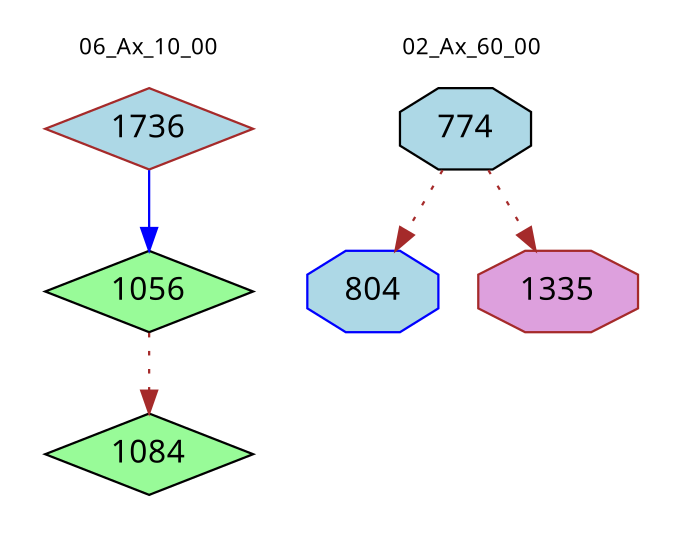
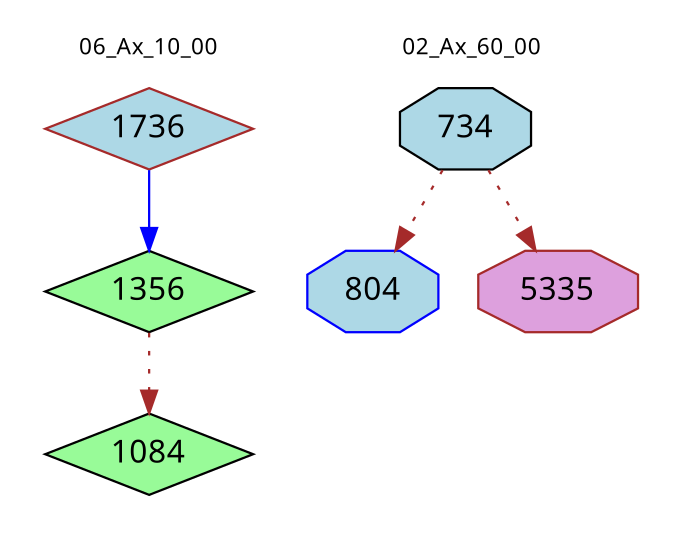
node "774": label "774" -> "734"
node "1056": label "1056" -> "1356"
node "1335": label "1335" -> "5335"
